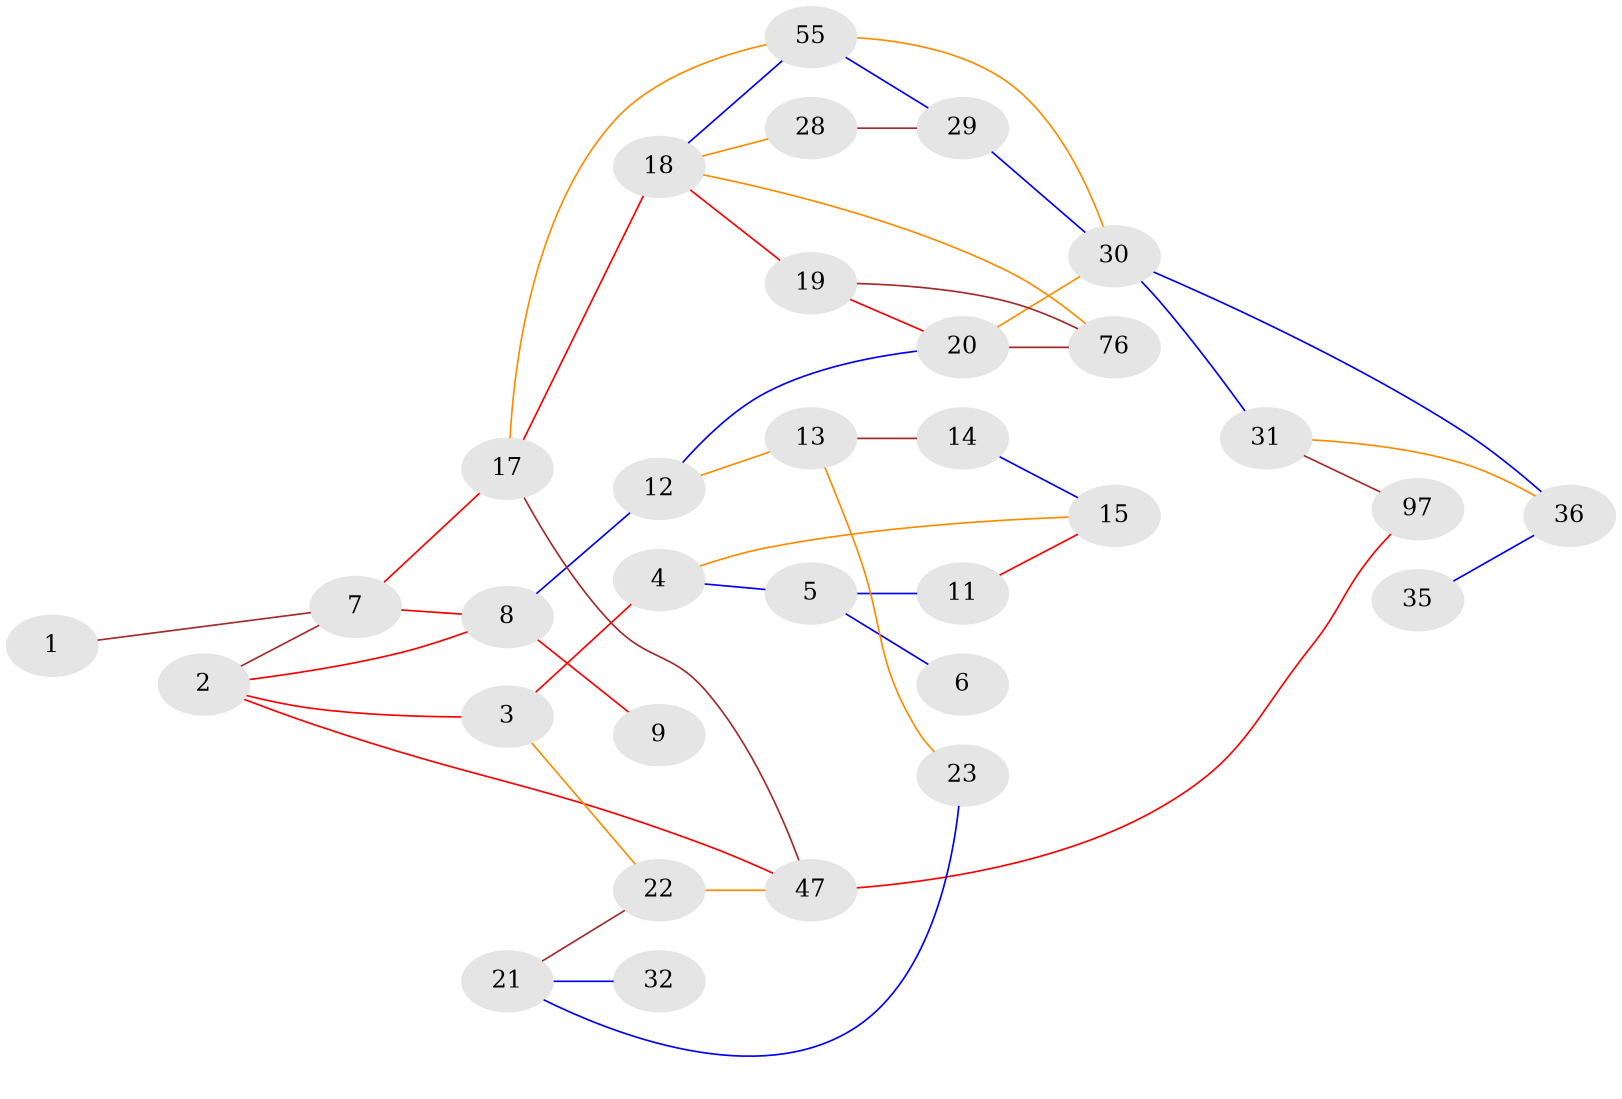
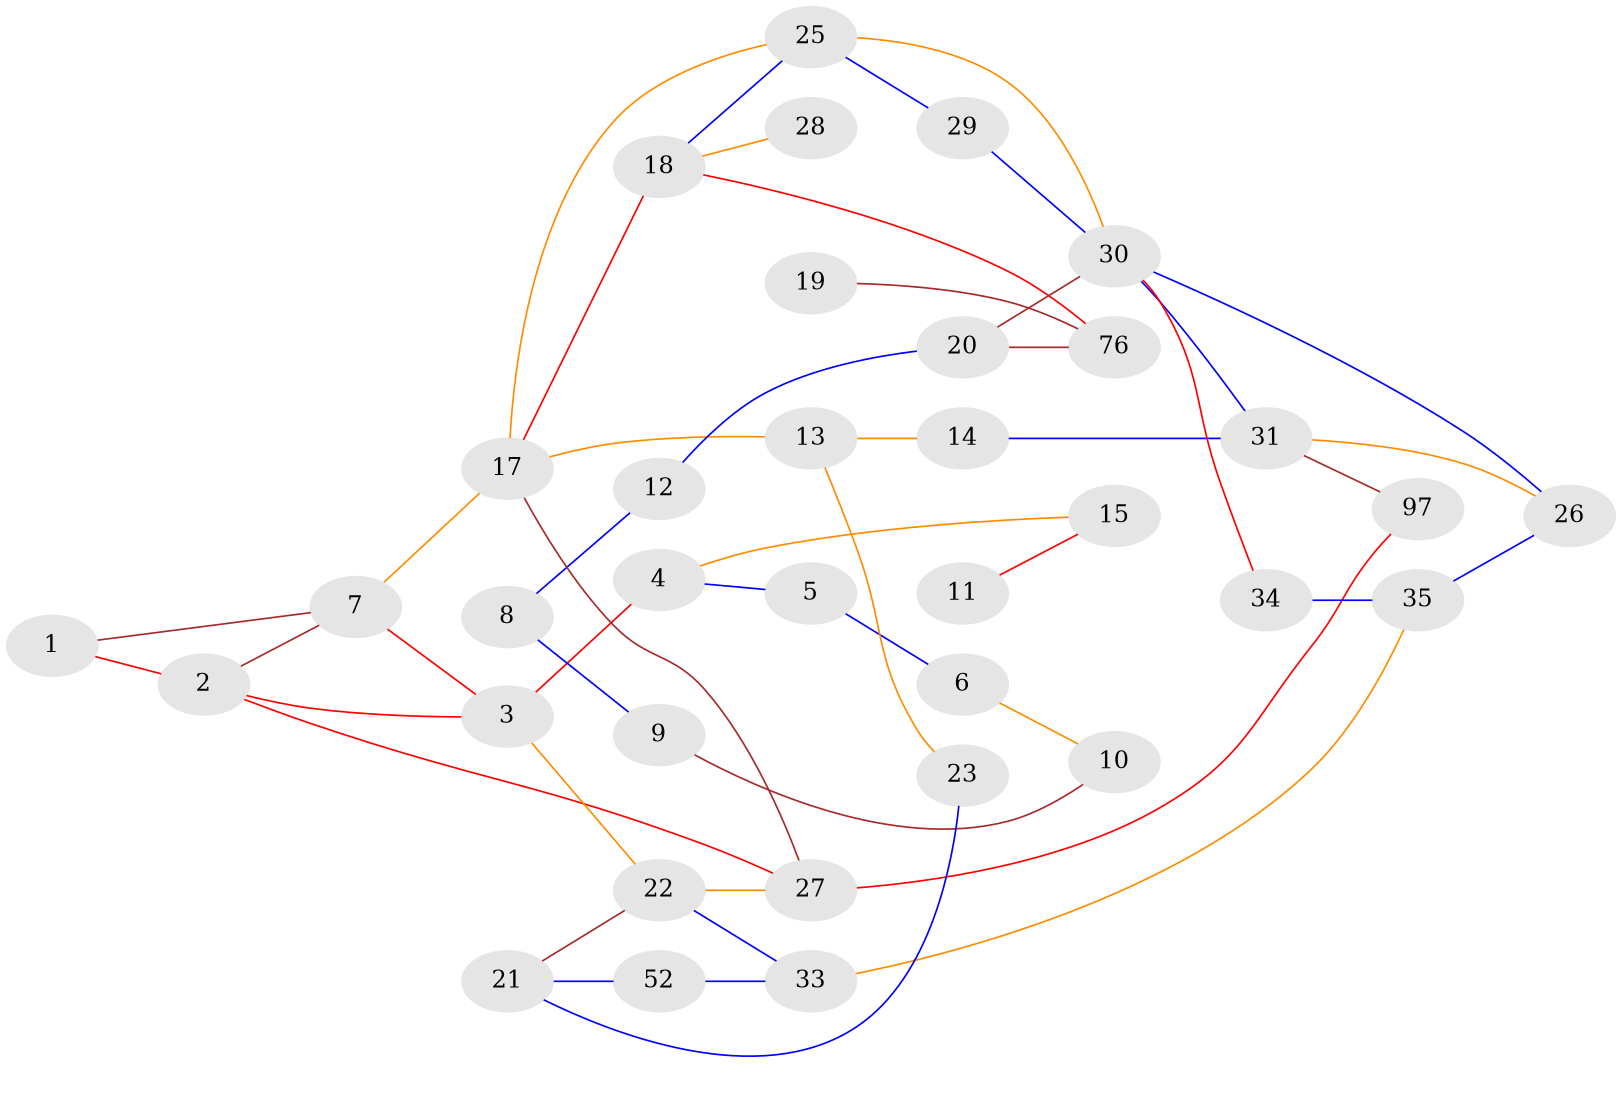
node "55": label "55" -> "25"
edge "28" -- "29": removed
edge "18" -- "19": removed
edge "18" -- "76": color darkorange -> red
edge "30" -- "20": color darkorange -> brown
edge "19" -- "20": removed
edge "13" -- "14": color brown -> darkorange
edge "13" -- "12": now "13" -- "17"
edge "14" -- "15": now "14" -- "31"
node "36": label "36" -> "26"
edge "17" -- "7": color red -> darkorange
edge "5" -- "11": removed
node "34": added
edge "7" -- "8": now "7" -- "3"
edge "8" -- "2": now "1" -- "2"
edge "8" -- "9": color red -> blue
node "10": added
node "47": label "47" -> "27"
node "32": label "32" -> "52"
node "33": added
